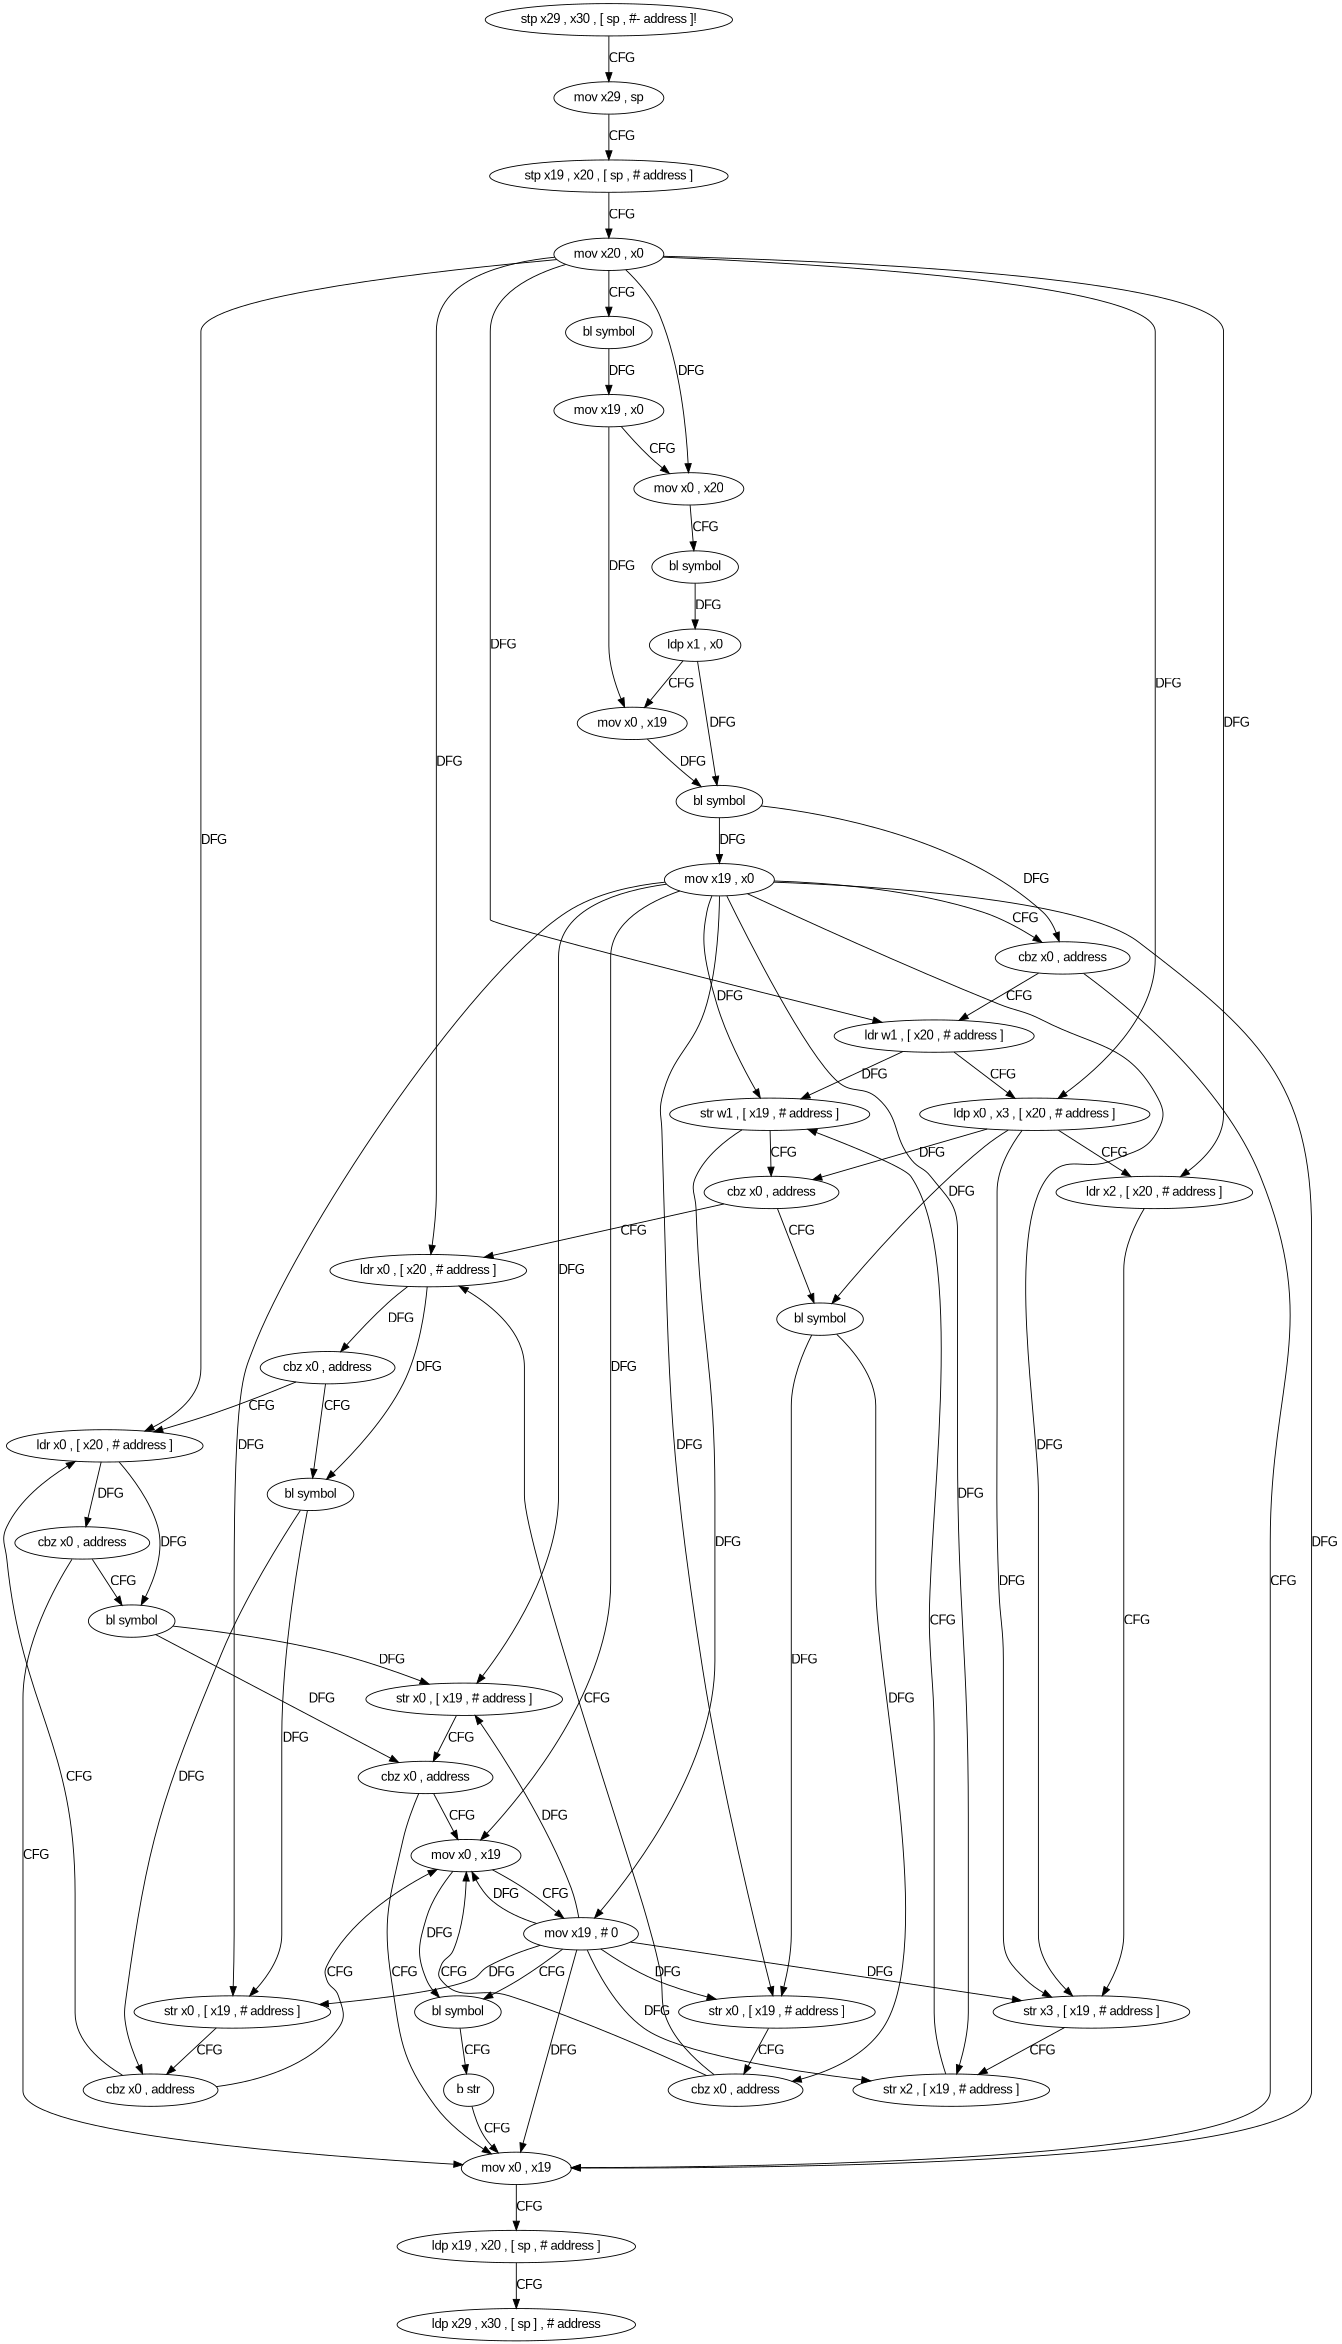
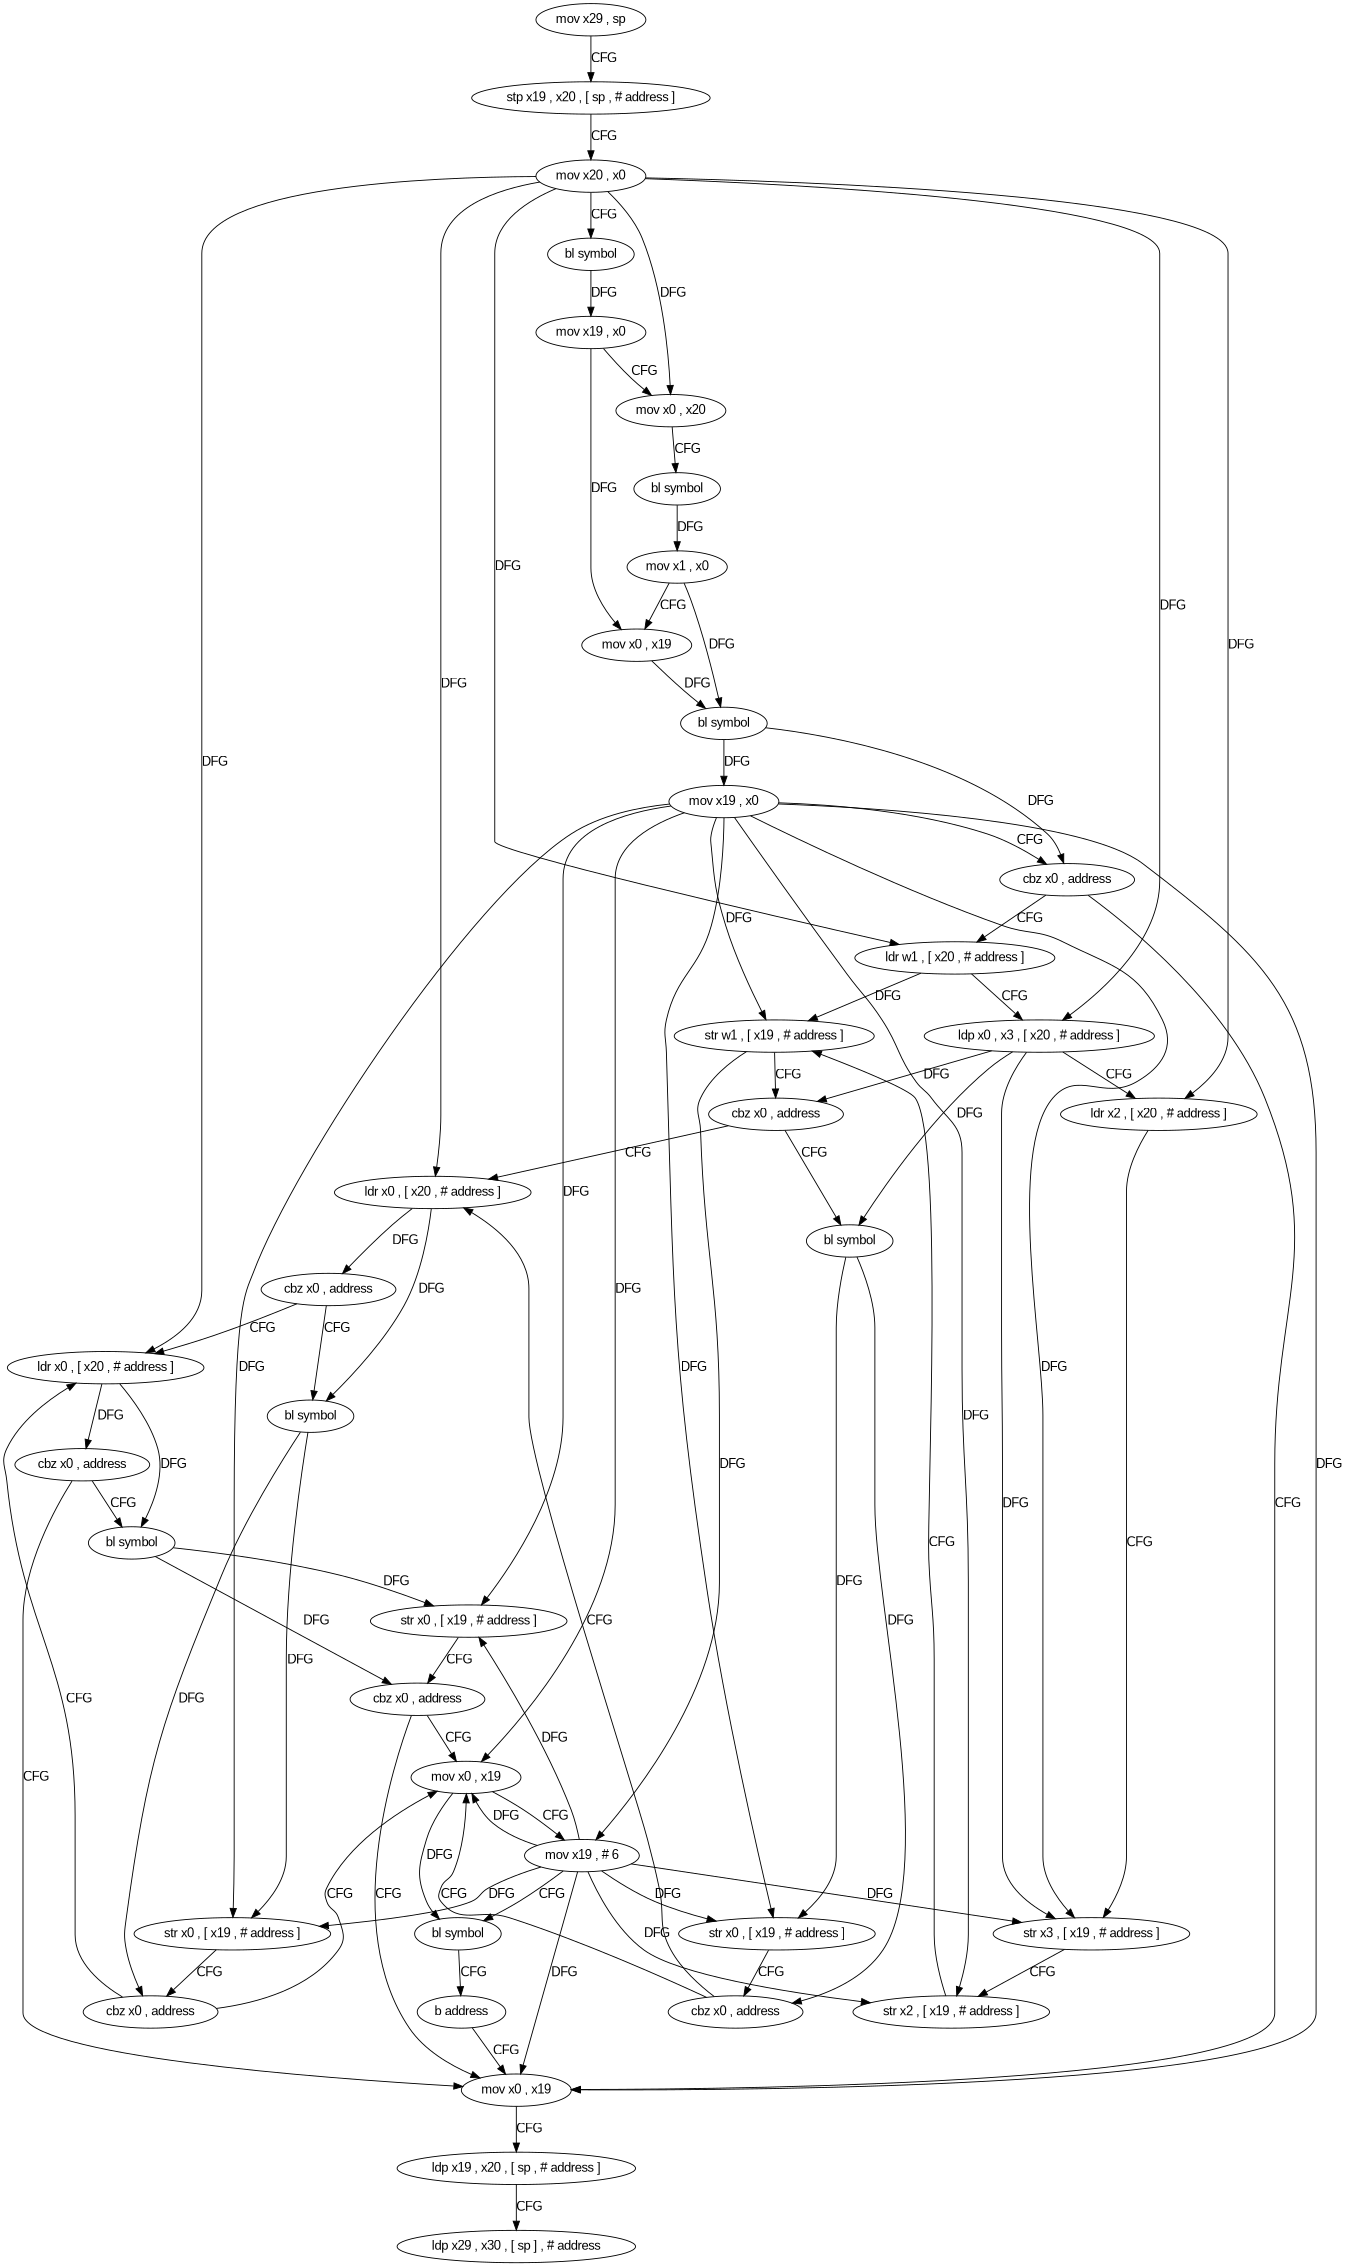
node "stp x29 , x30 , [ sp , #- address ]!": removed
node "ldp x1 , x0": label "ldp x1 , x0" -> "mov x1 , x0"
node "mov x19 , # 0": label "mov x19 , # 0" -> "mov x19 , # 6"
node "b str": label "b str" -> "b address"
